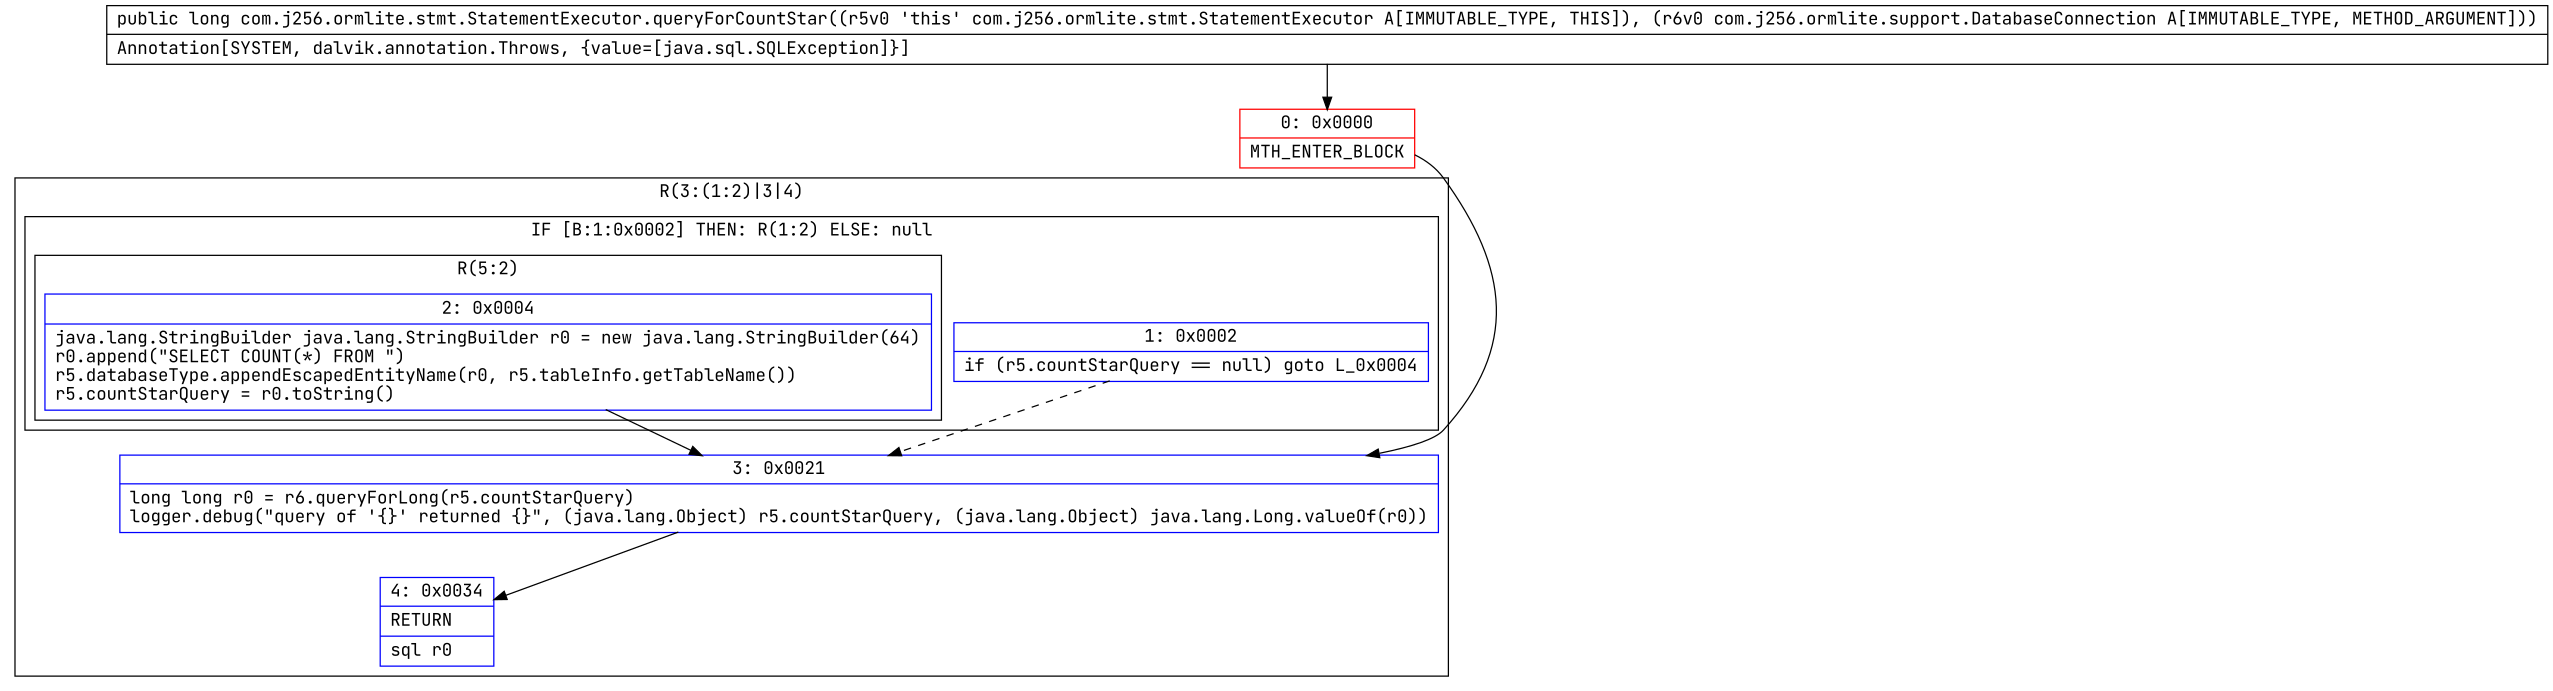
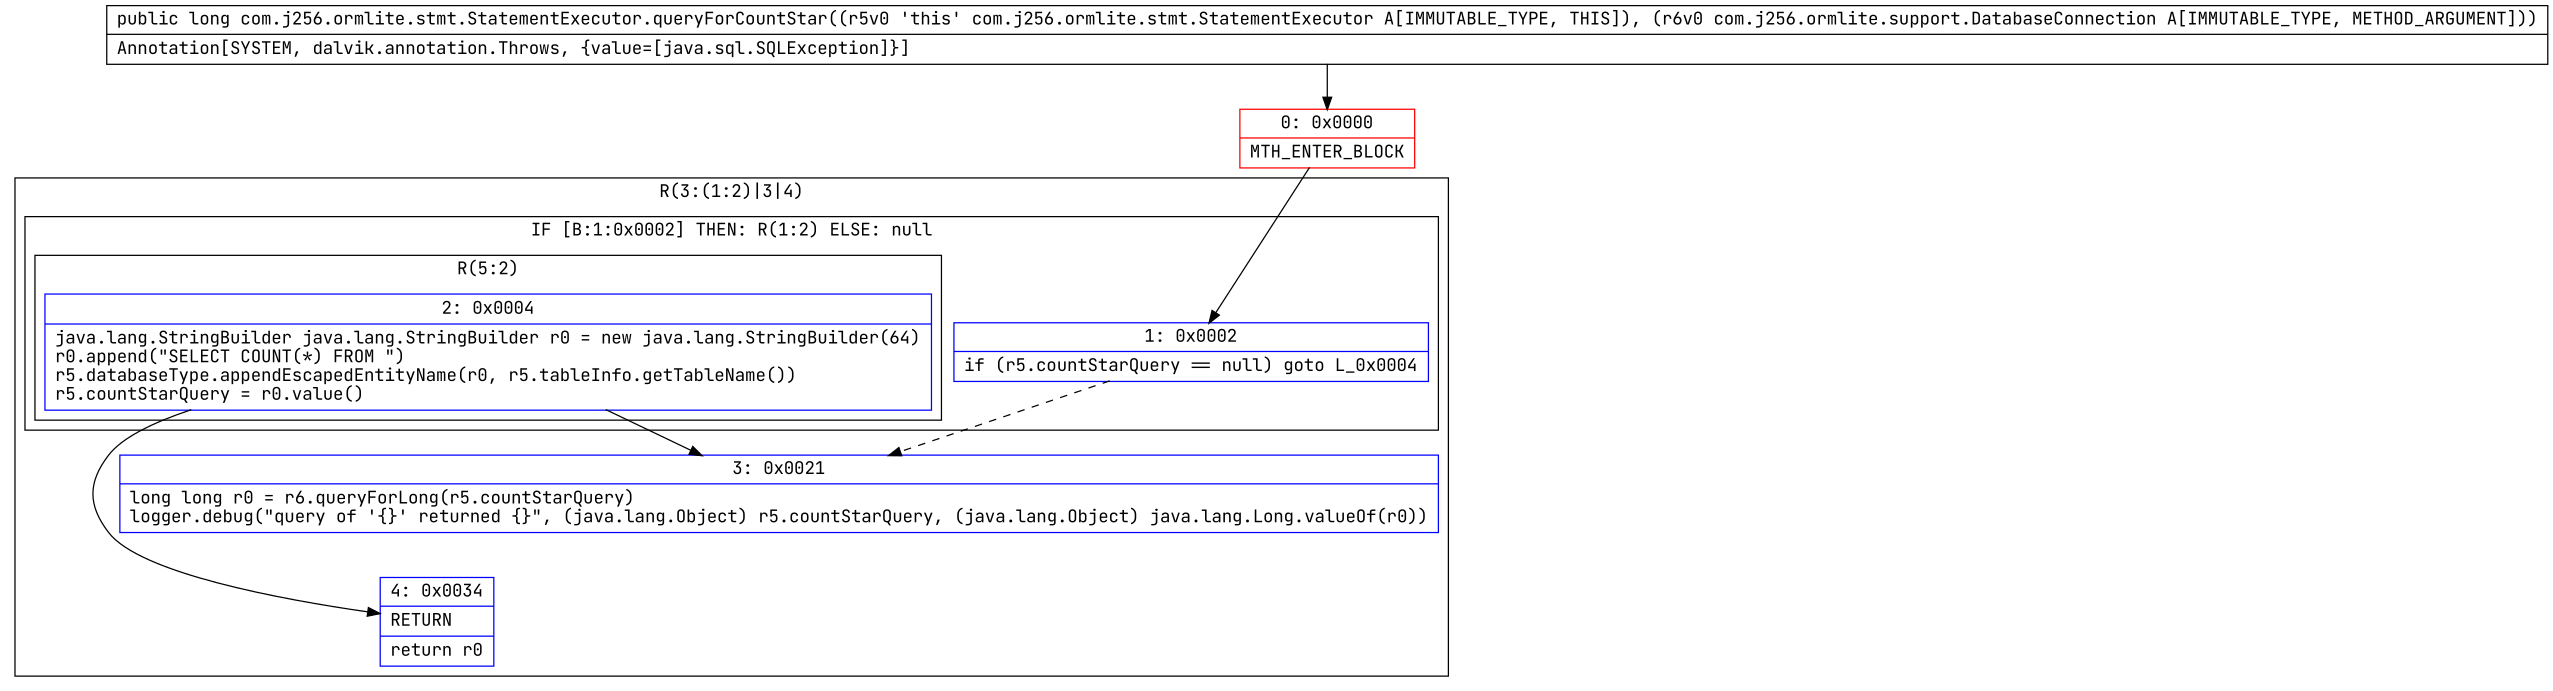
edge "0: 0x0000" -> "3: 0x0021": now "0: 0x0000" -> "1: 0x0002"
node "2: 0x0004": text "r5.countStarQuery = r0.toString()" -> "r5.countStarQuery = r0.value()"
edge "3: 0x0021" -> "4: 0x0034": now "2: 0x0004" -> "4: 0x0034"
node "4: 0x0034": text "sql r0" -> "return r0"
